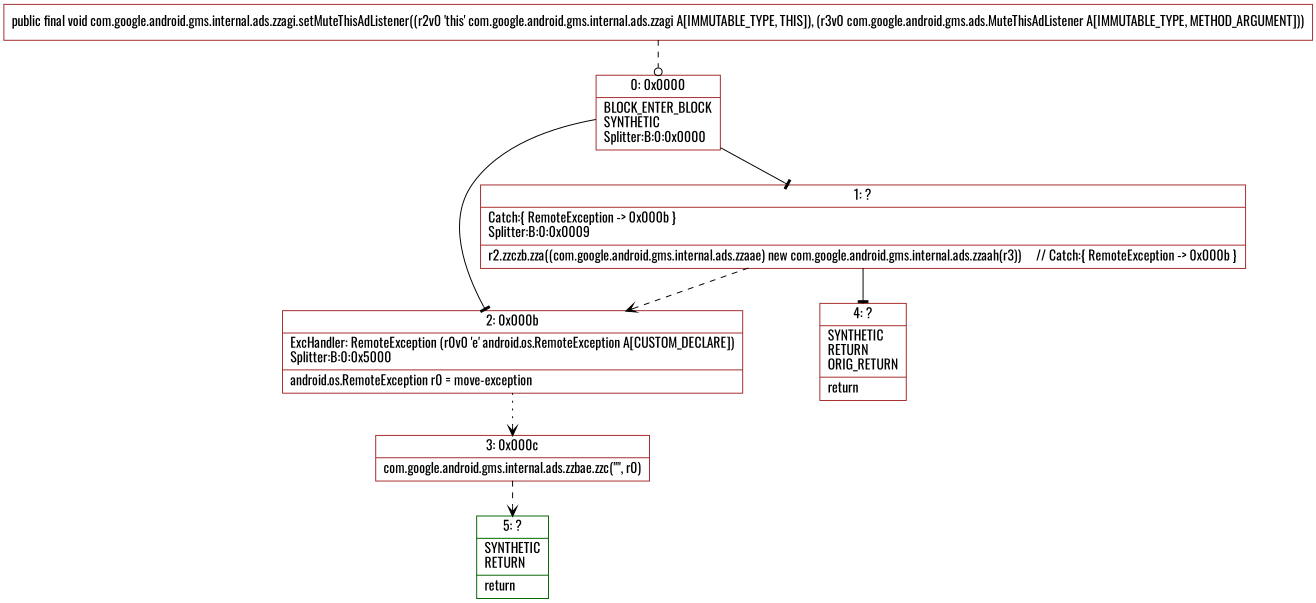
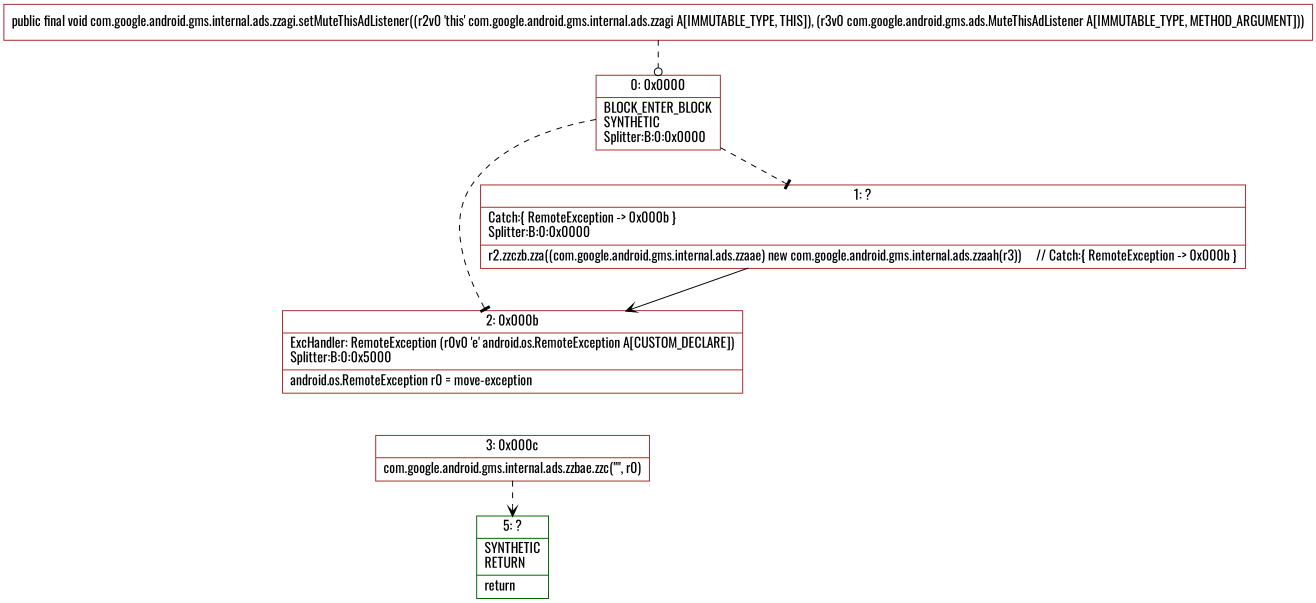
edge "0: 0x0000" -> "1: ?": style solid -> dashed
edge "0: 0x0000" -> "2: 0x000b": style solid -> dashed
node "1: ?": text "Splitter:B:0:0x0009" -> "Splitter:B:0:0x0000"
edge "1: ?" -> "2: 0x000b": style dashed -> solid
node "4: ?": removed
edge "2: 0x000b" -> "3: 0x000c": removed
